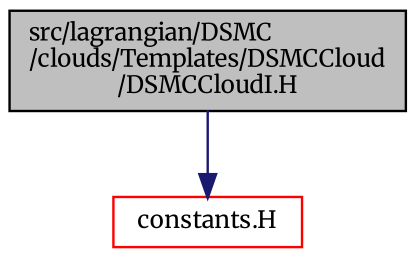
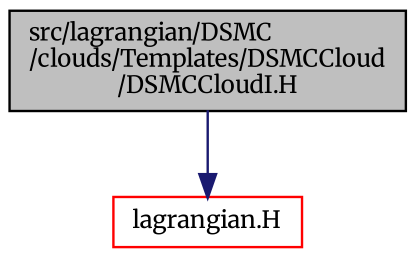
node "constants.H": label "constants.H" -> "lagrangian.H"
